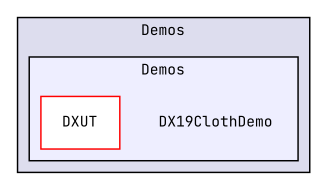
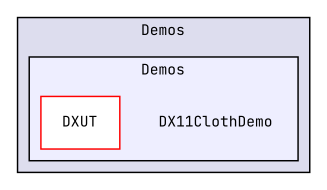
node "DX19ClothDemo": label "DX19ClothDemo" -> "DX11ClothDemo"
